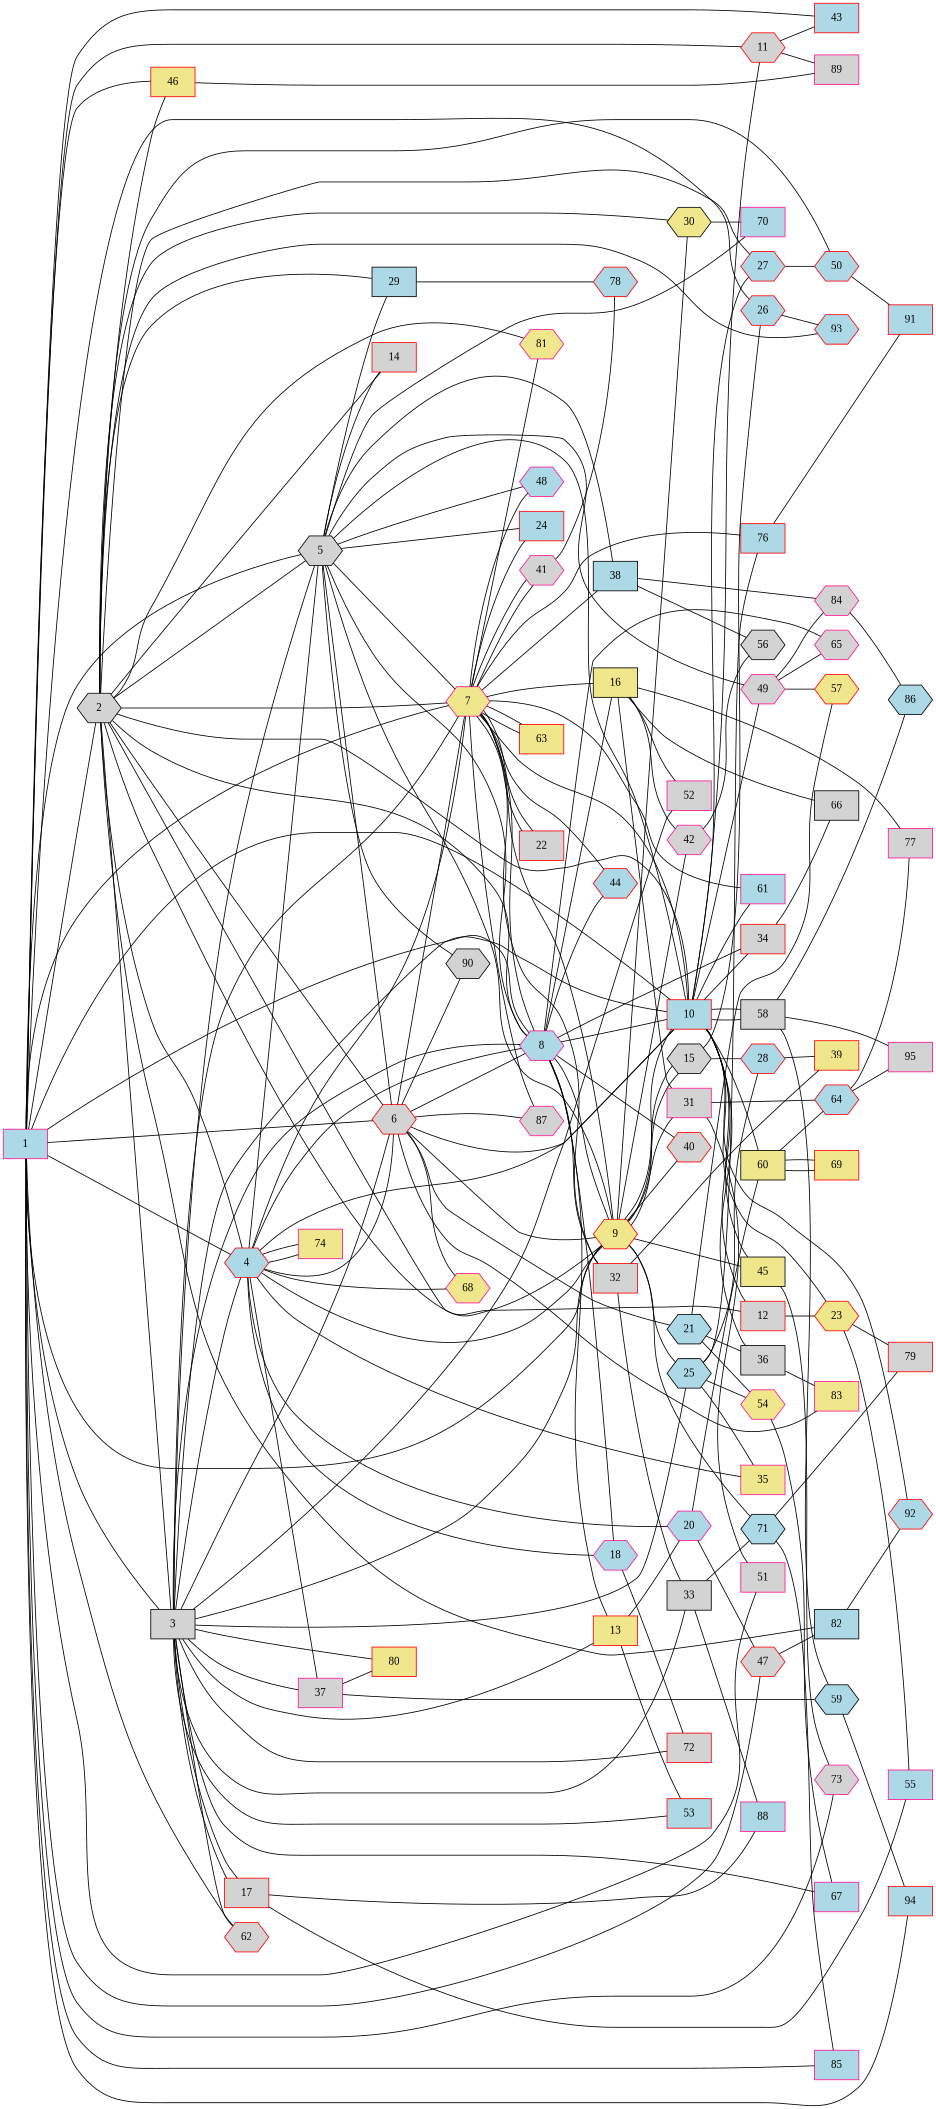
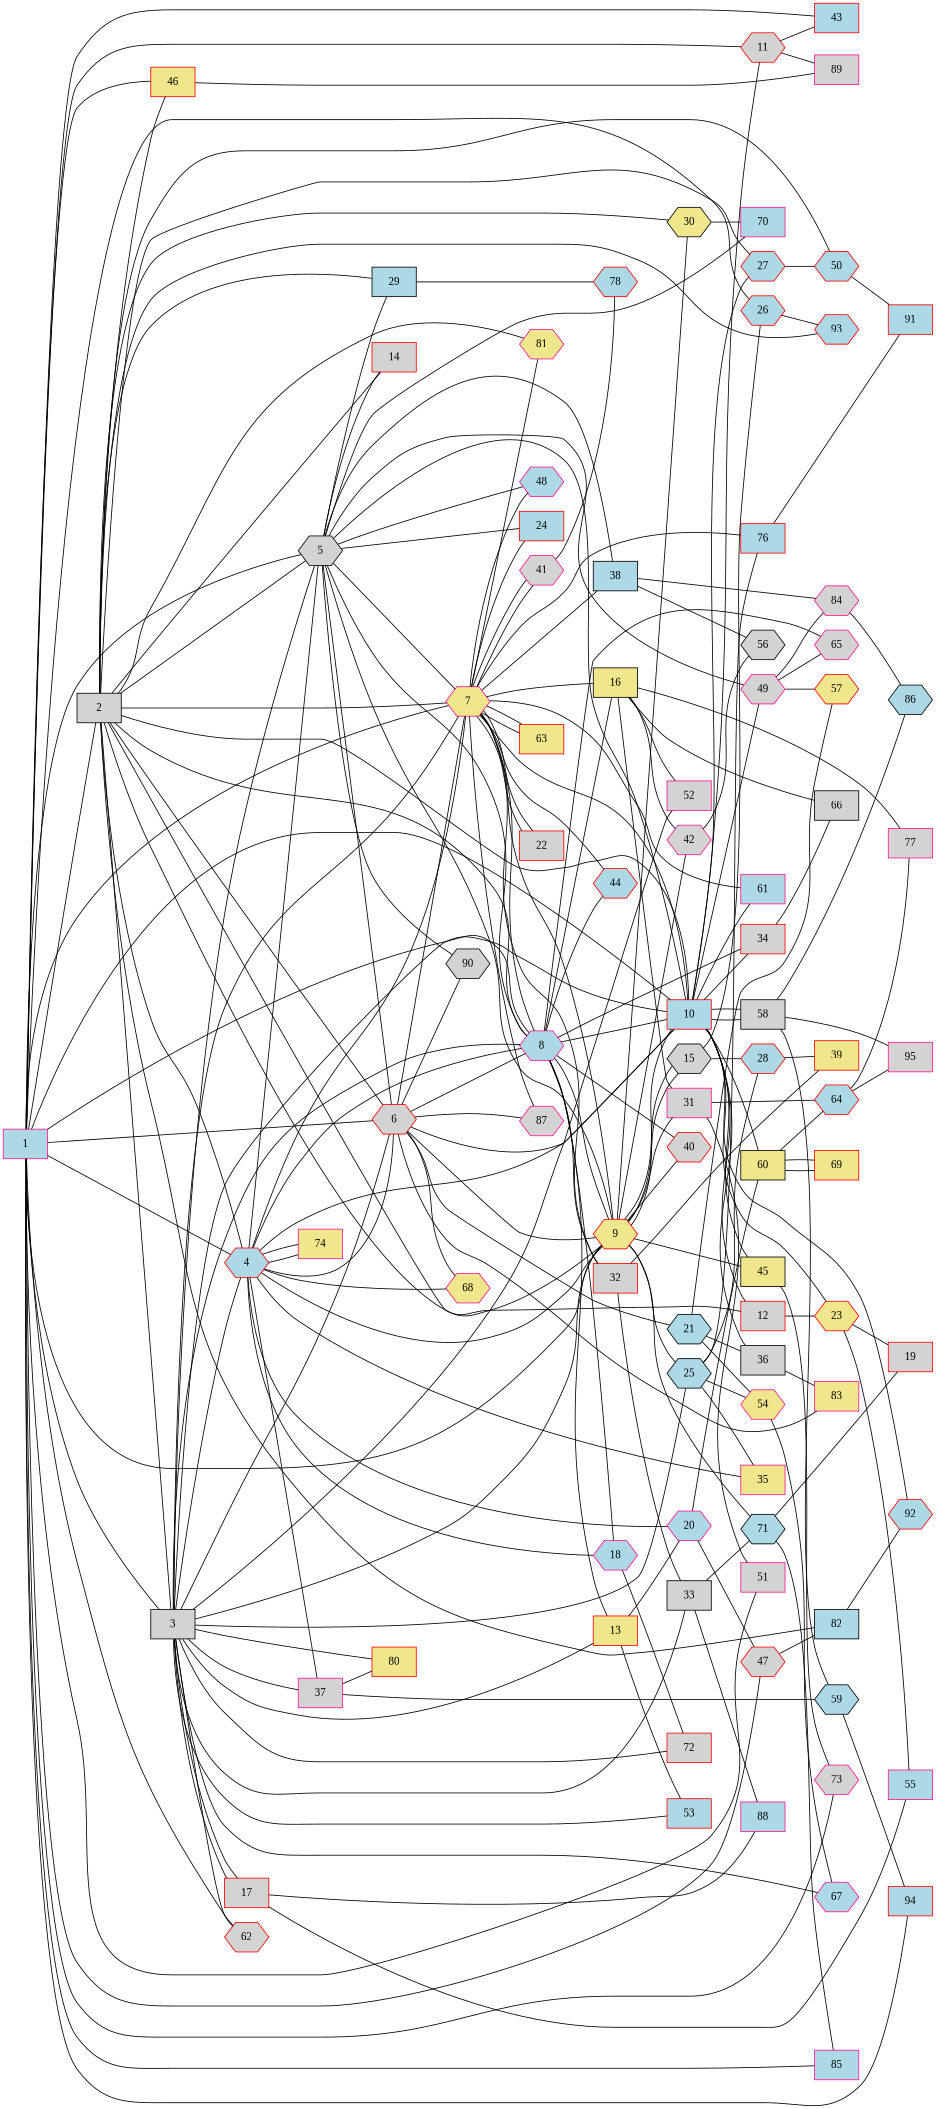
node "2": shape hexagon -> box
node "79": label "79" -> "19"
node "67": shape box -> hexagon
